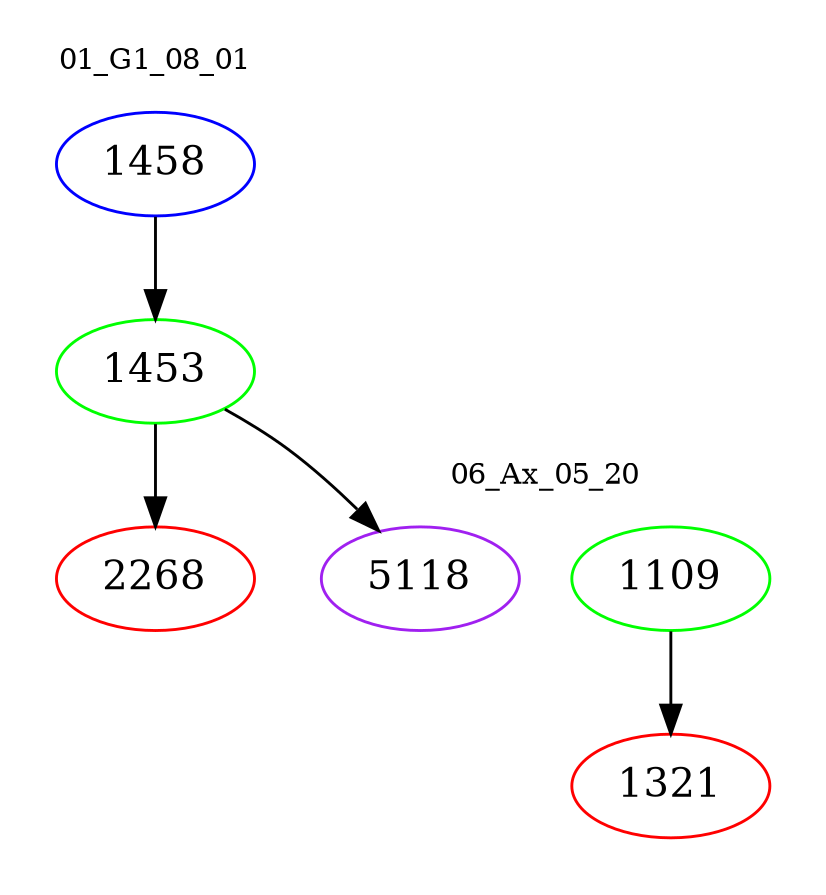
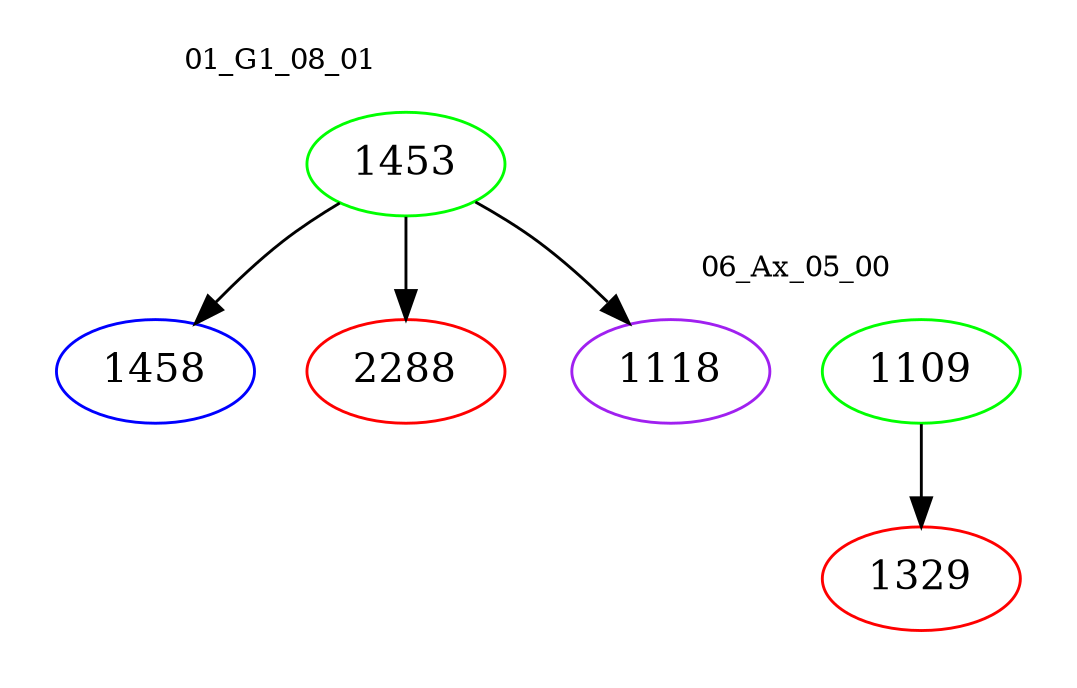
edge "1458" -> "1453": reversed
cluster "06_Ax_05_20": label "06_Ax_05_20" -> "06_Ax_05_00"
node "2268": label "2268" -> "2288"
node "5118": label "5118" -> "1118"
node "1321": label "1321" -> "1329"
